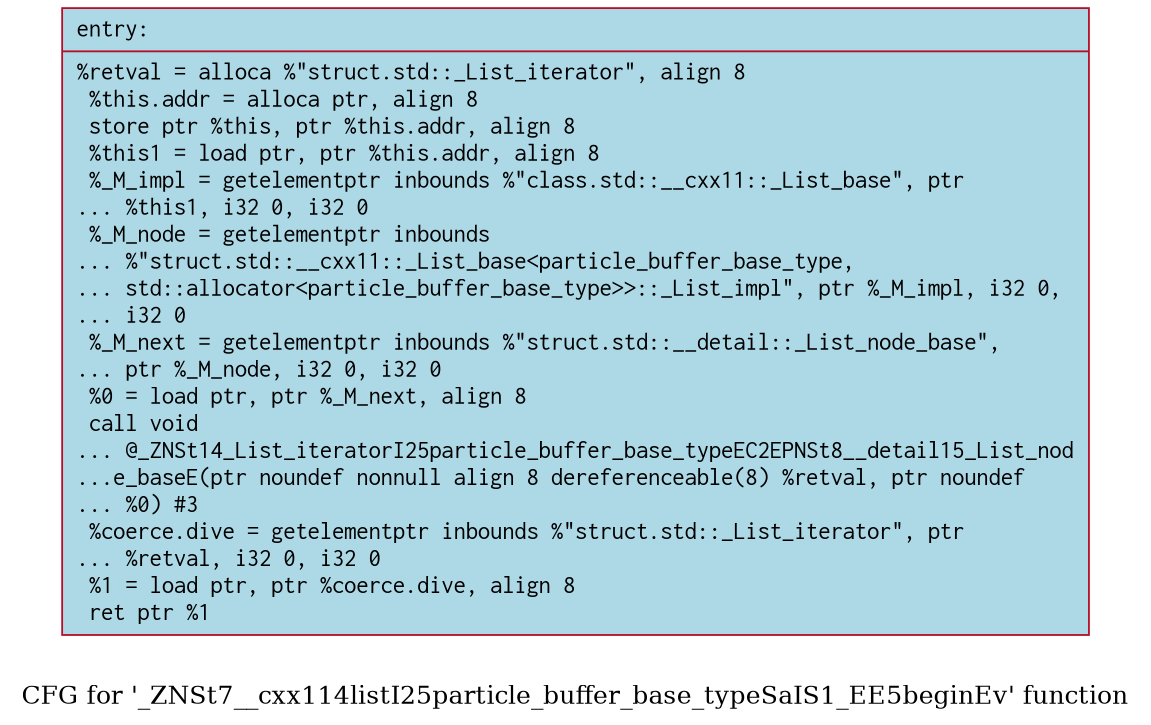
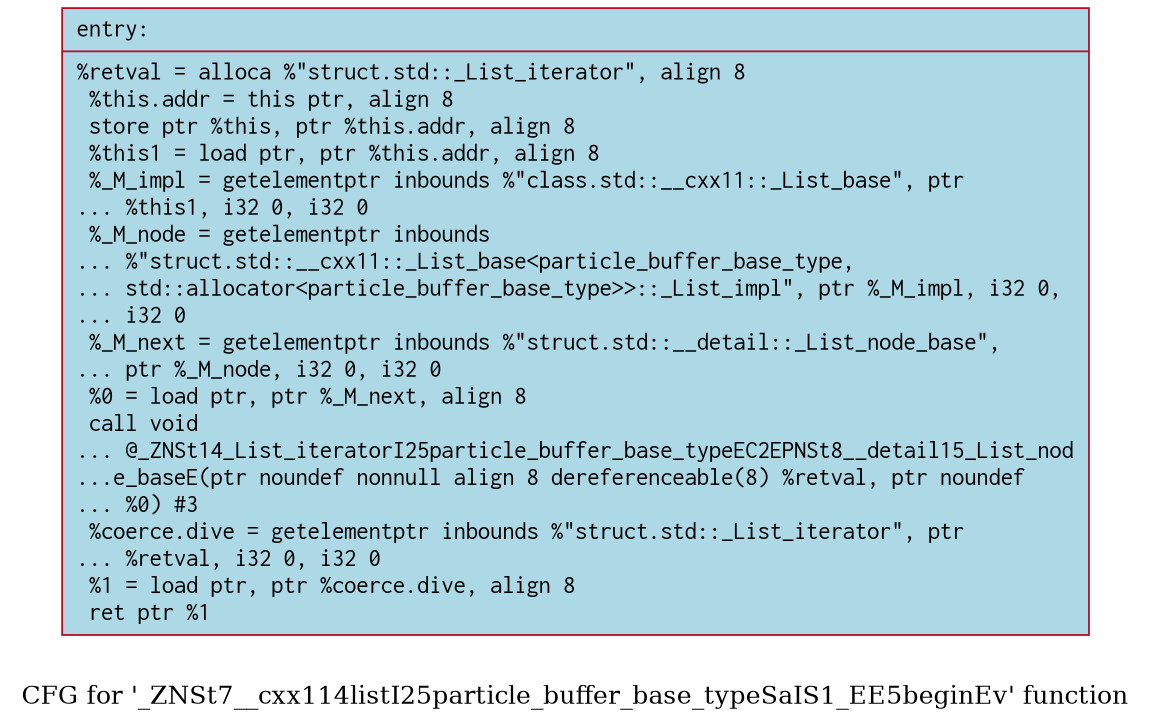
node "entry:": text "%this.addr = alloca ptr, align 8" -> "%this.addr = this ptr, align 8"
